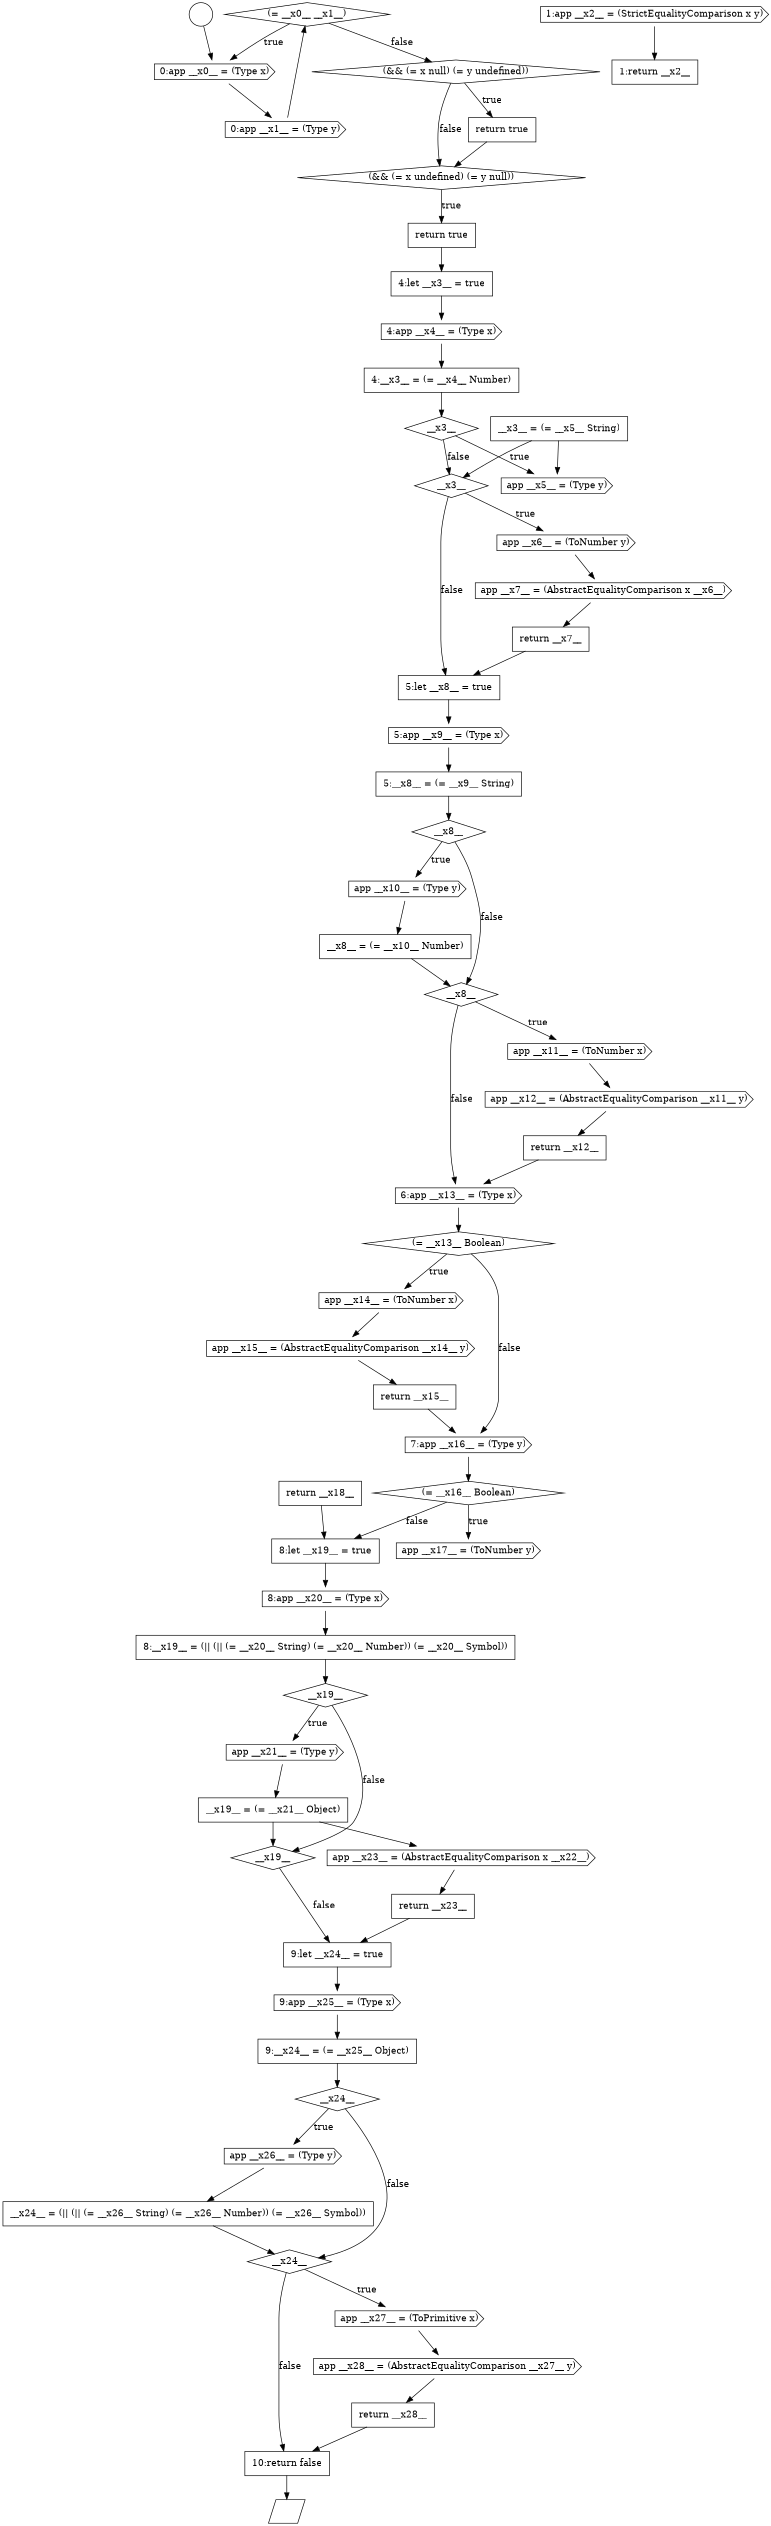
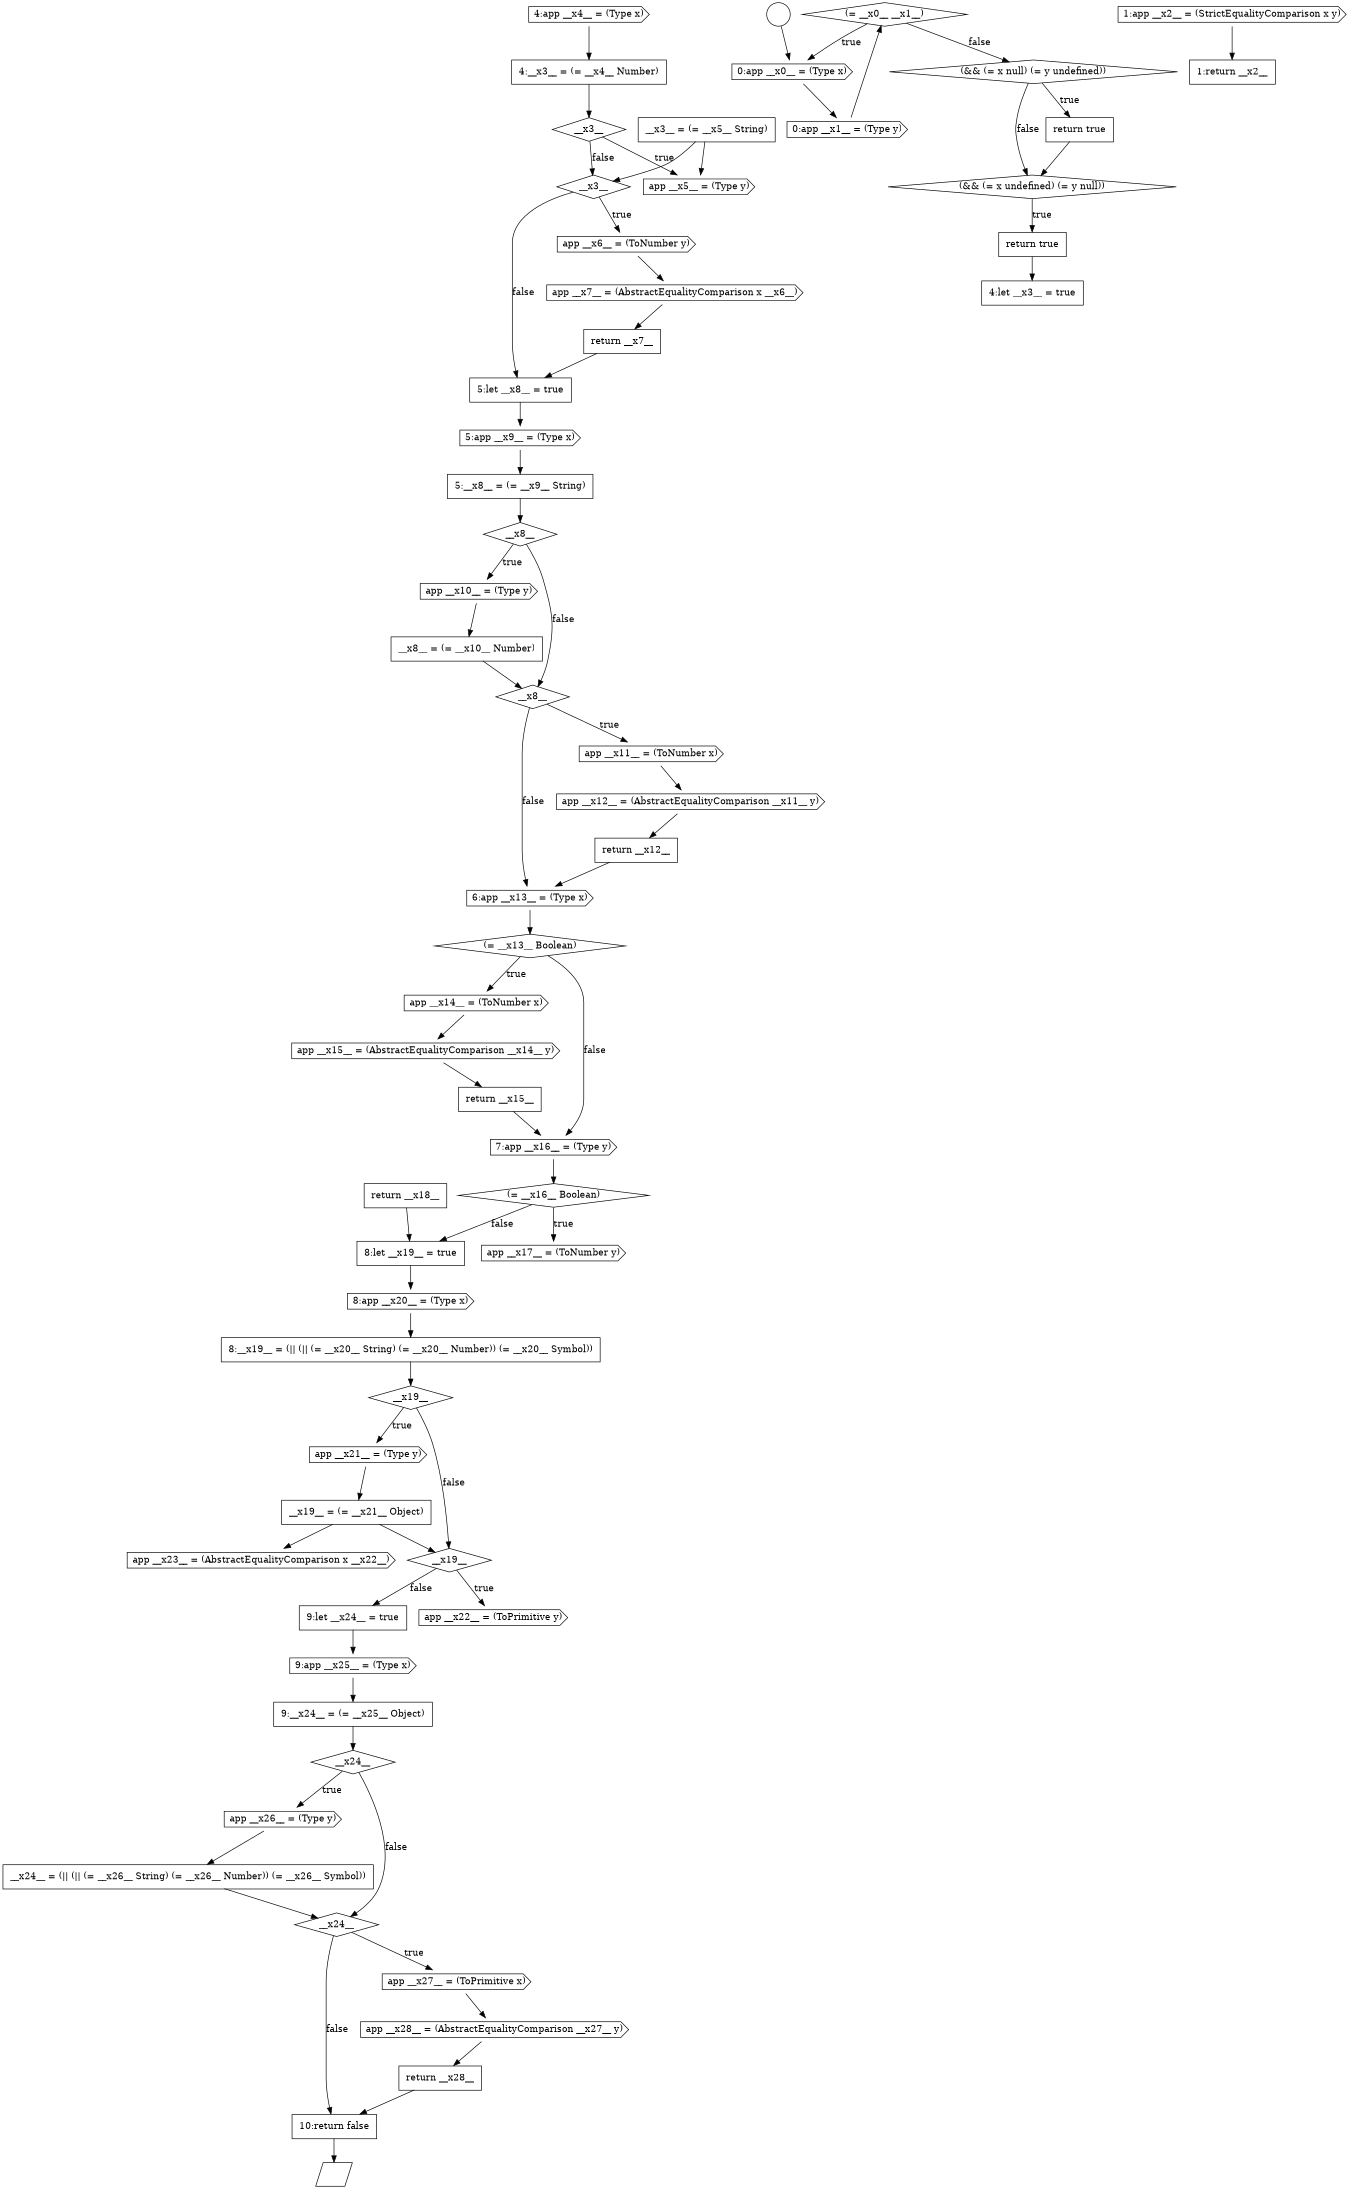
edge "4:let __x3__ = true" -> "4:app __x4__ = (Type x)": removed
node "app __x22__ = (ToPrimitive y)": added
node "return __x23__": removed
